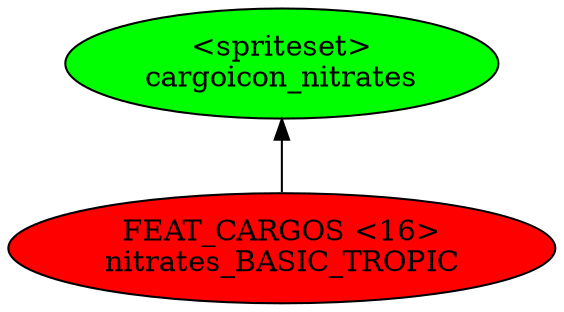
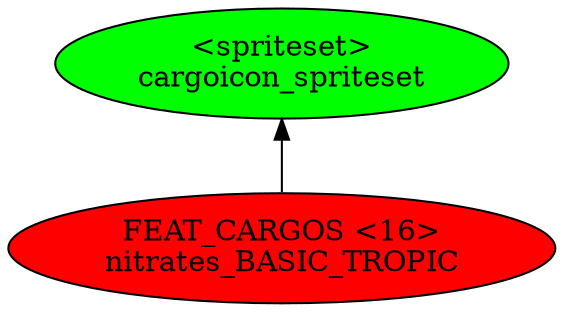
node "<spriteset> cargoicon_nitrates": label "<spriteset> cargoicon_nitrates" -> "<spriteset> cargoicon_spriteset"
